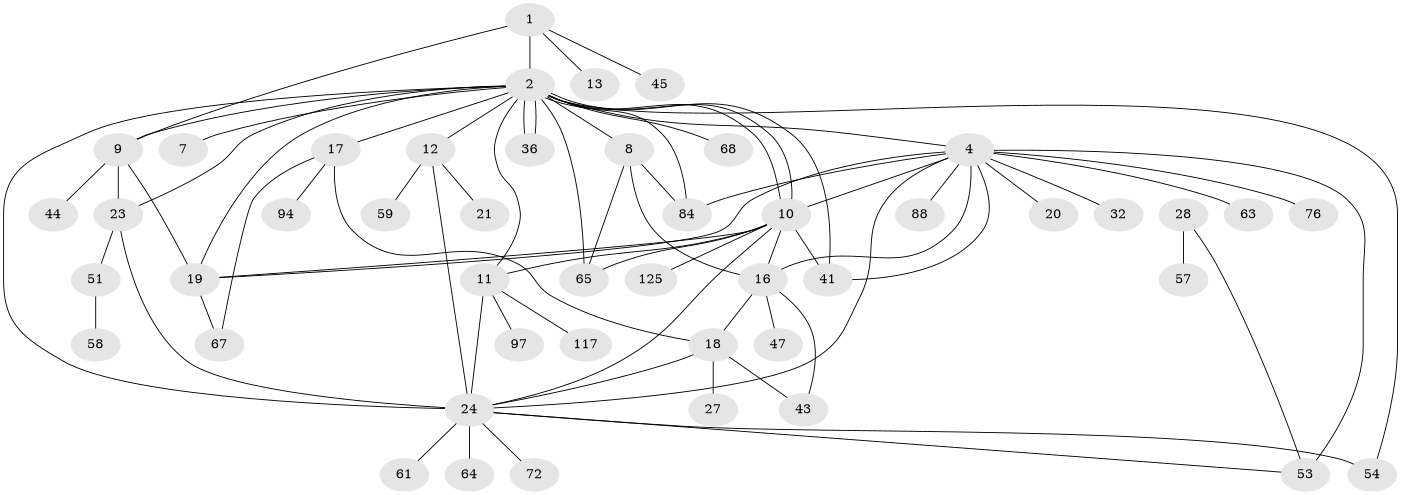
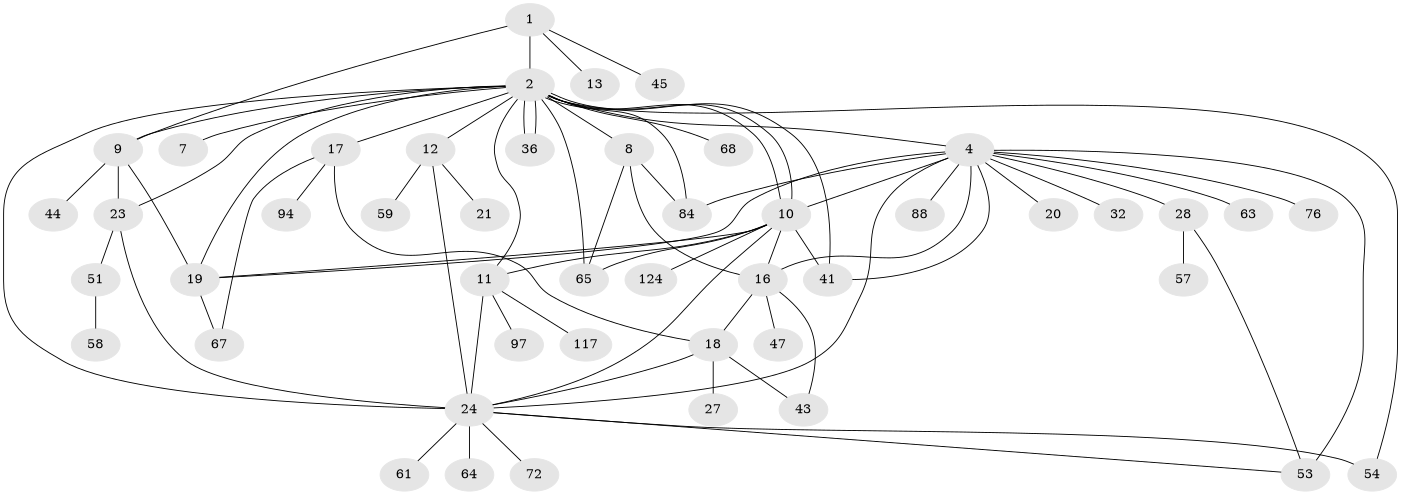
edge "4" -- "28": added
node "125": label "125" -> "124"
